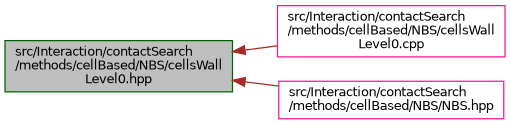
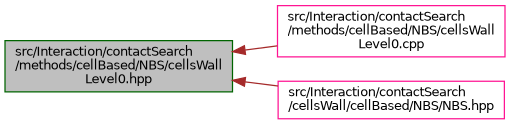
node "src/Interaction/contactSearch /methods/cellBased/NBS/NBS.hpp": label "src/Interaction/contactSearch /methods/cellBased/NBS/NBS.hpp" -> "src/Interaction/contactSearch /cellsWall/cellBased/NBS/NBS.hpp"
